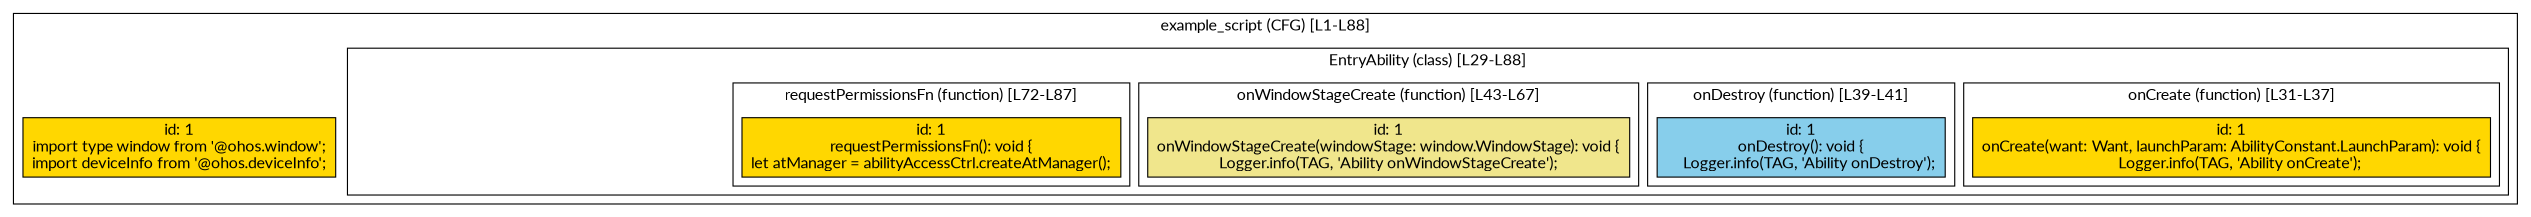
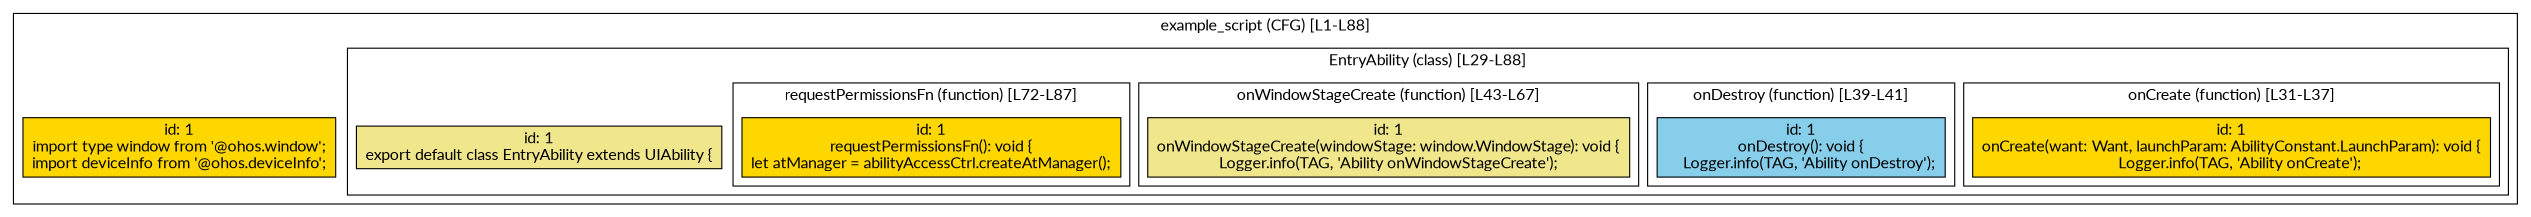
node "id: 1 export default class EntryAbility extends UIAbility {": added
